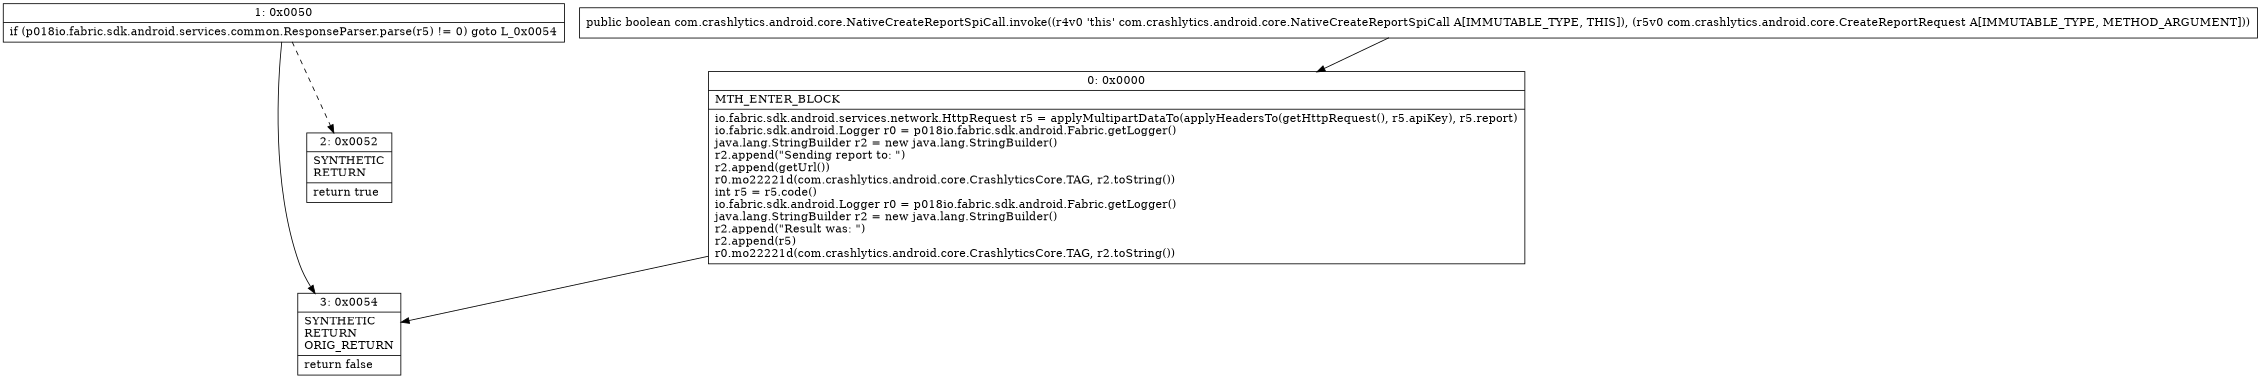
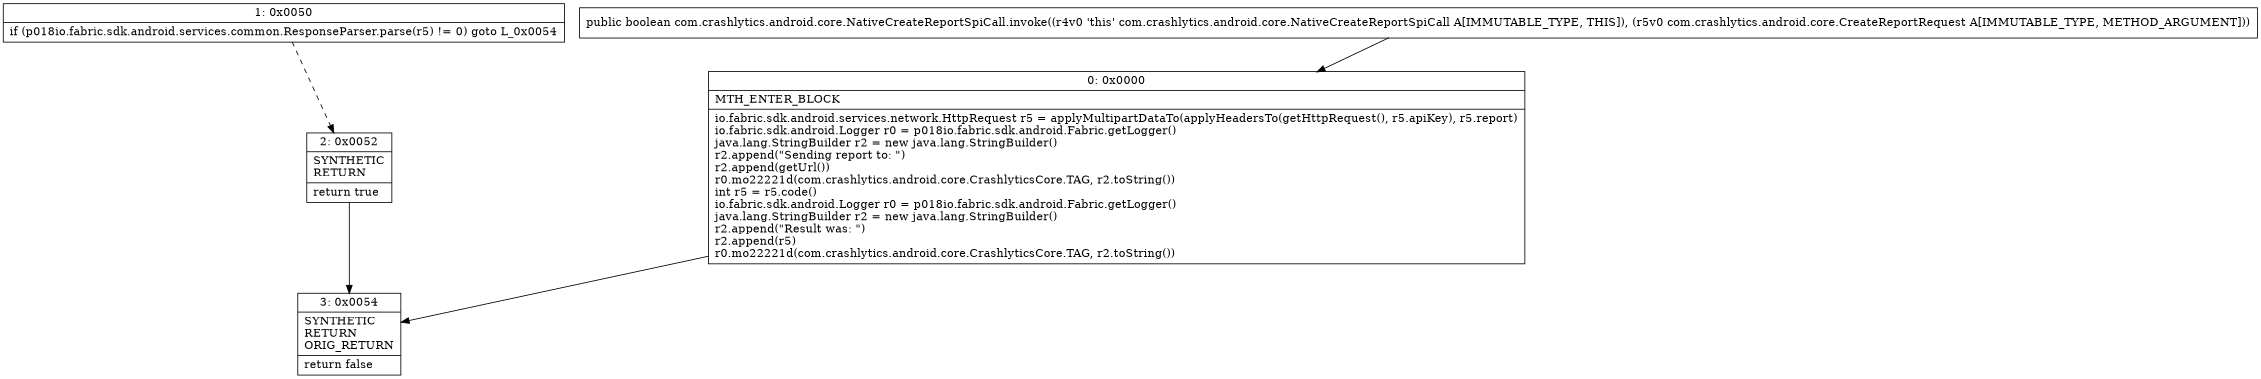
edge "1: 0x0050" -> "3: 0x0054": now "2: 0x0052" -> "3: 0x0054"
